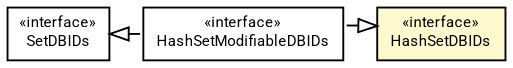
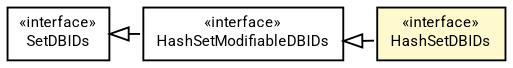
edge "HashSetModifiableDBIDs" -> "HashSetDBIDs": reversed
